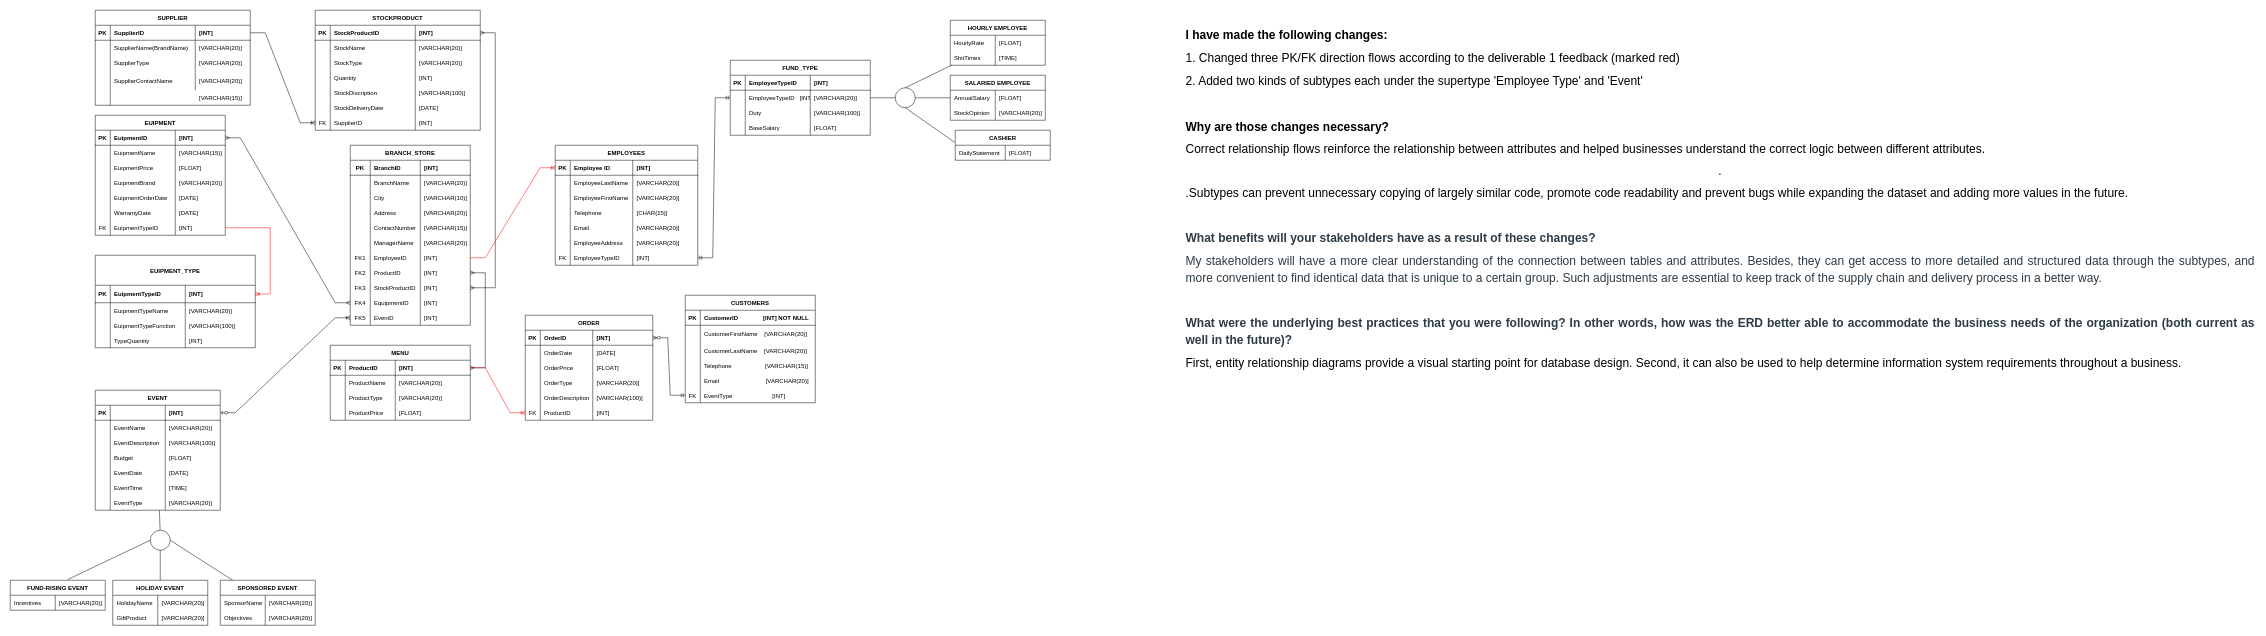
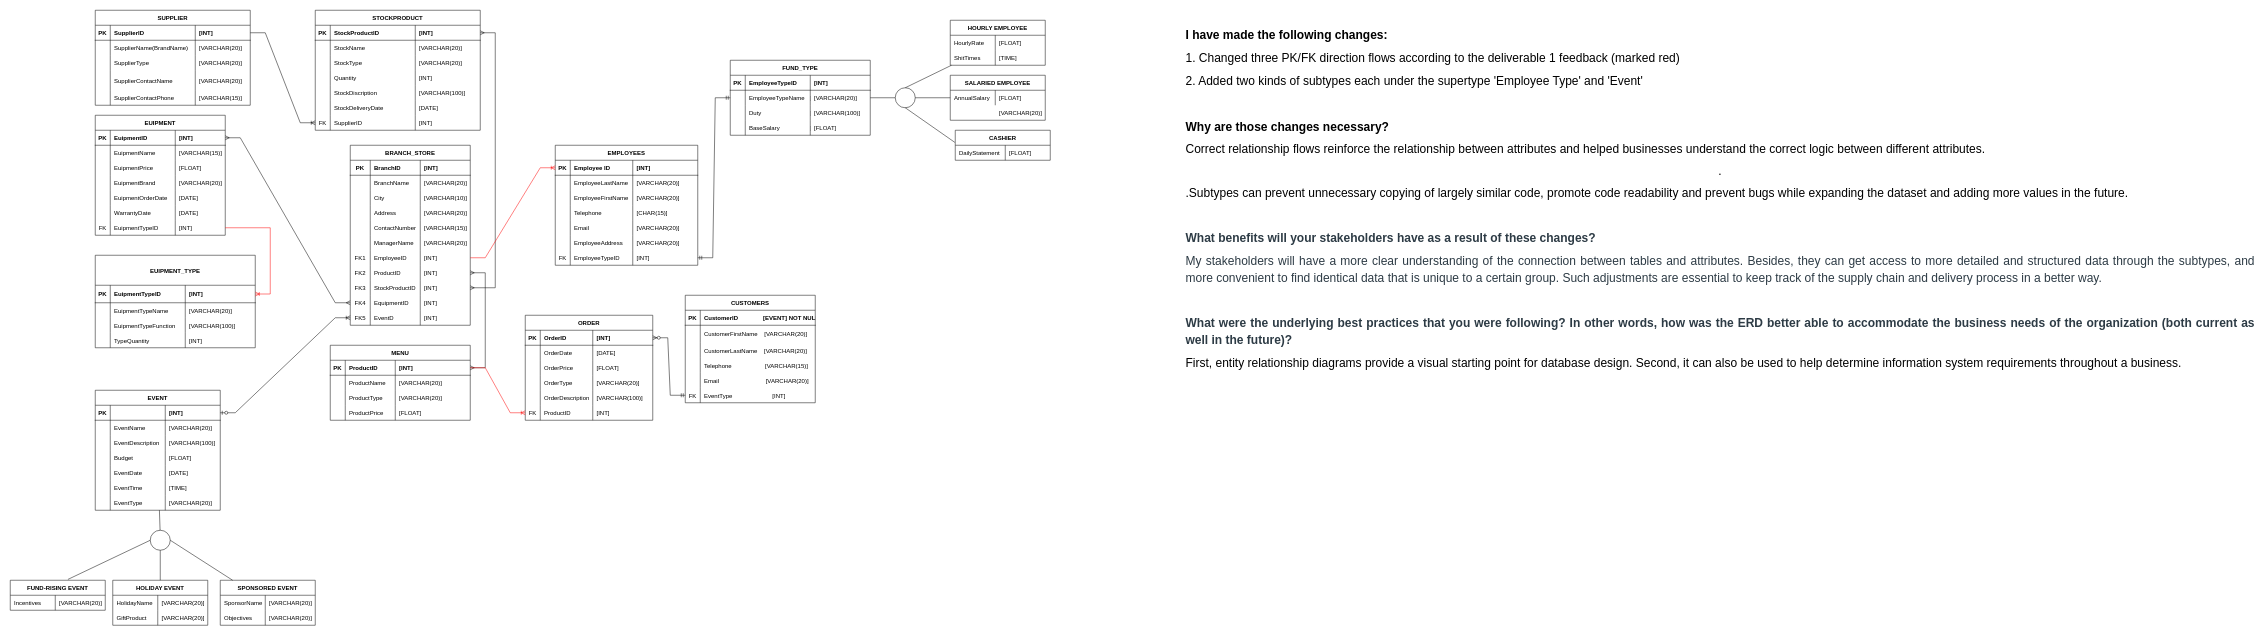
node "SupplierContactPhone": added
node "EmployeeTypeID [INT]": label "EmployeeTypeID [INT]" -> "EmployeeTypeName [INT]"
node "StockOpinion": removed
node "CustomerID [INT] NOT NULL": label "CustomerID [INT] NOT NULL" -> "CustomerID [EVENT] NOT NULL"
